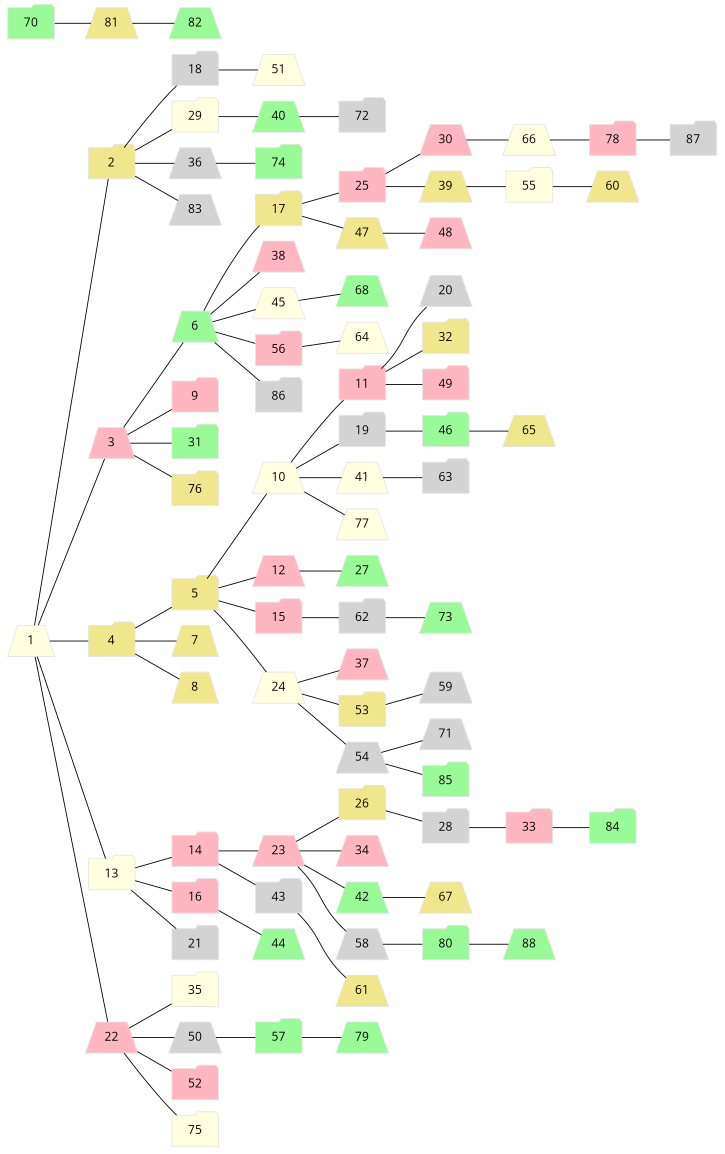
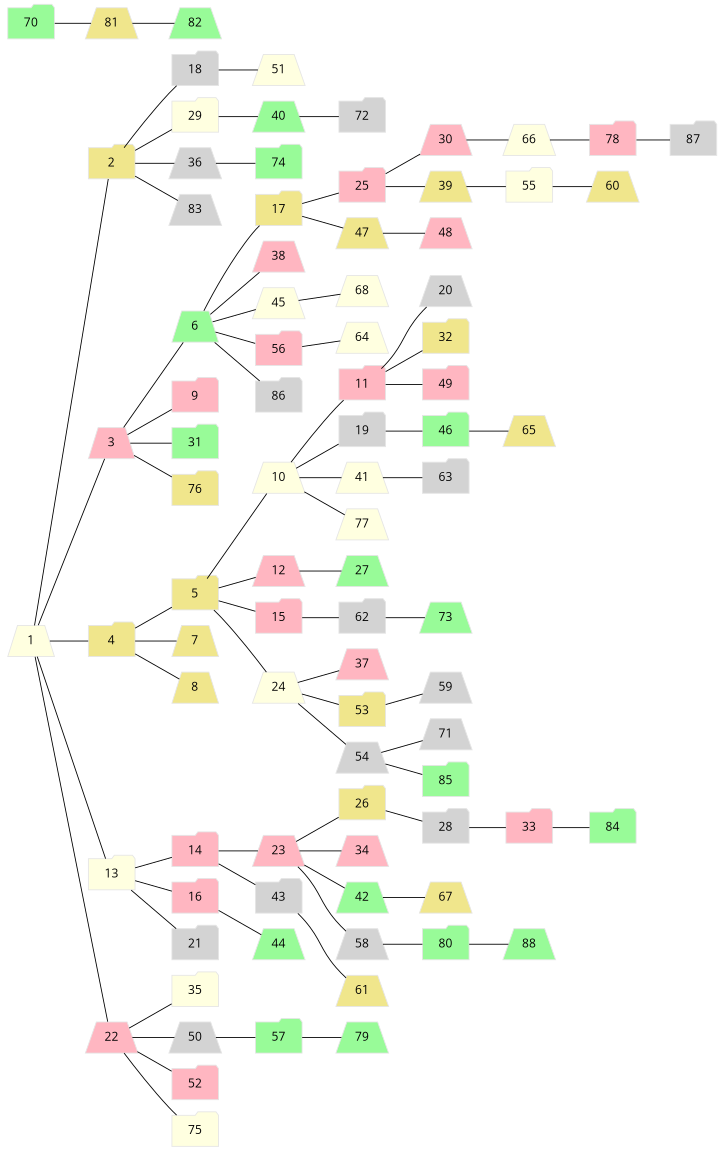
node "68": fillcolor palegreen -> lightyellow
